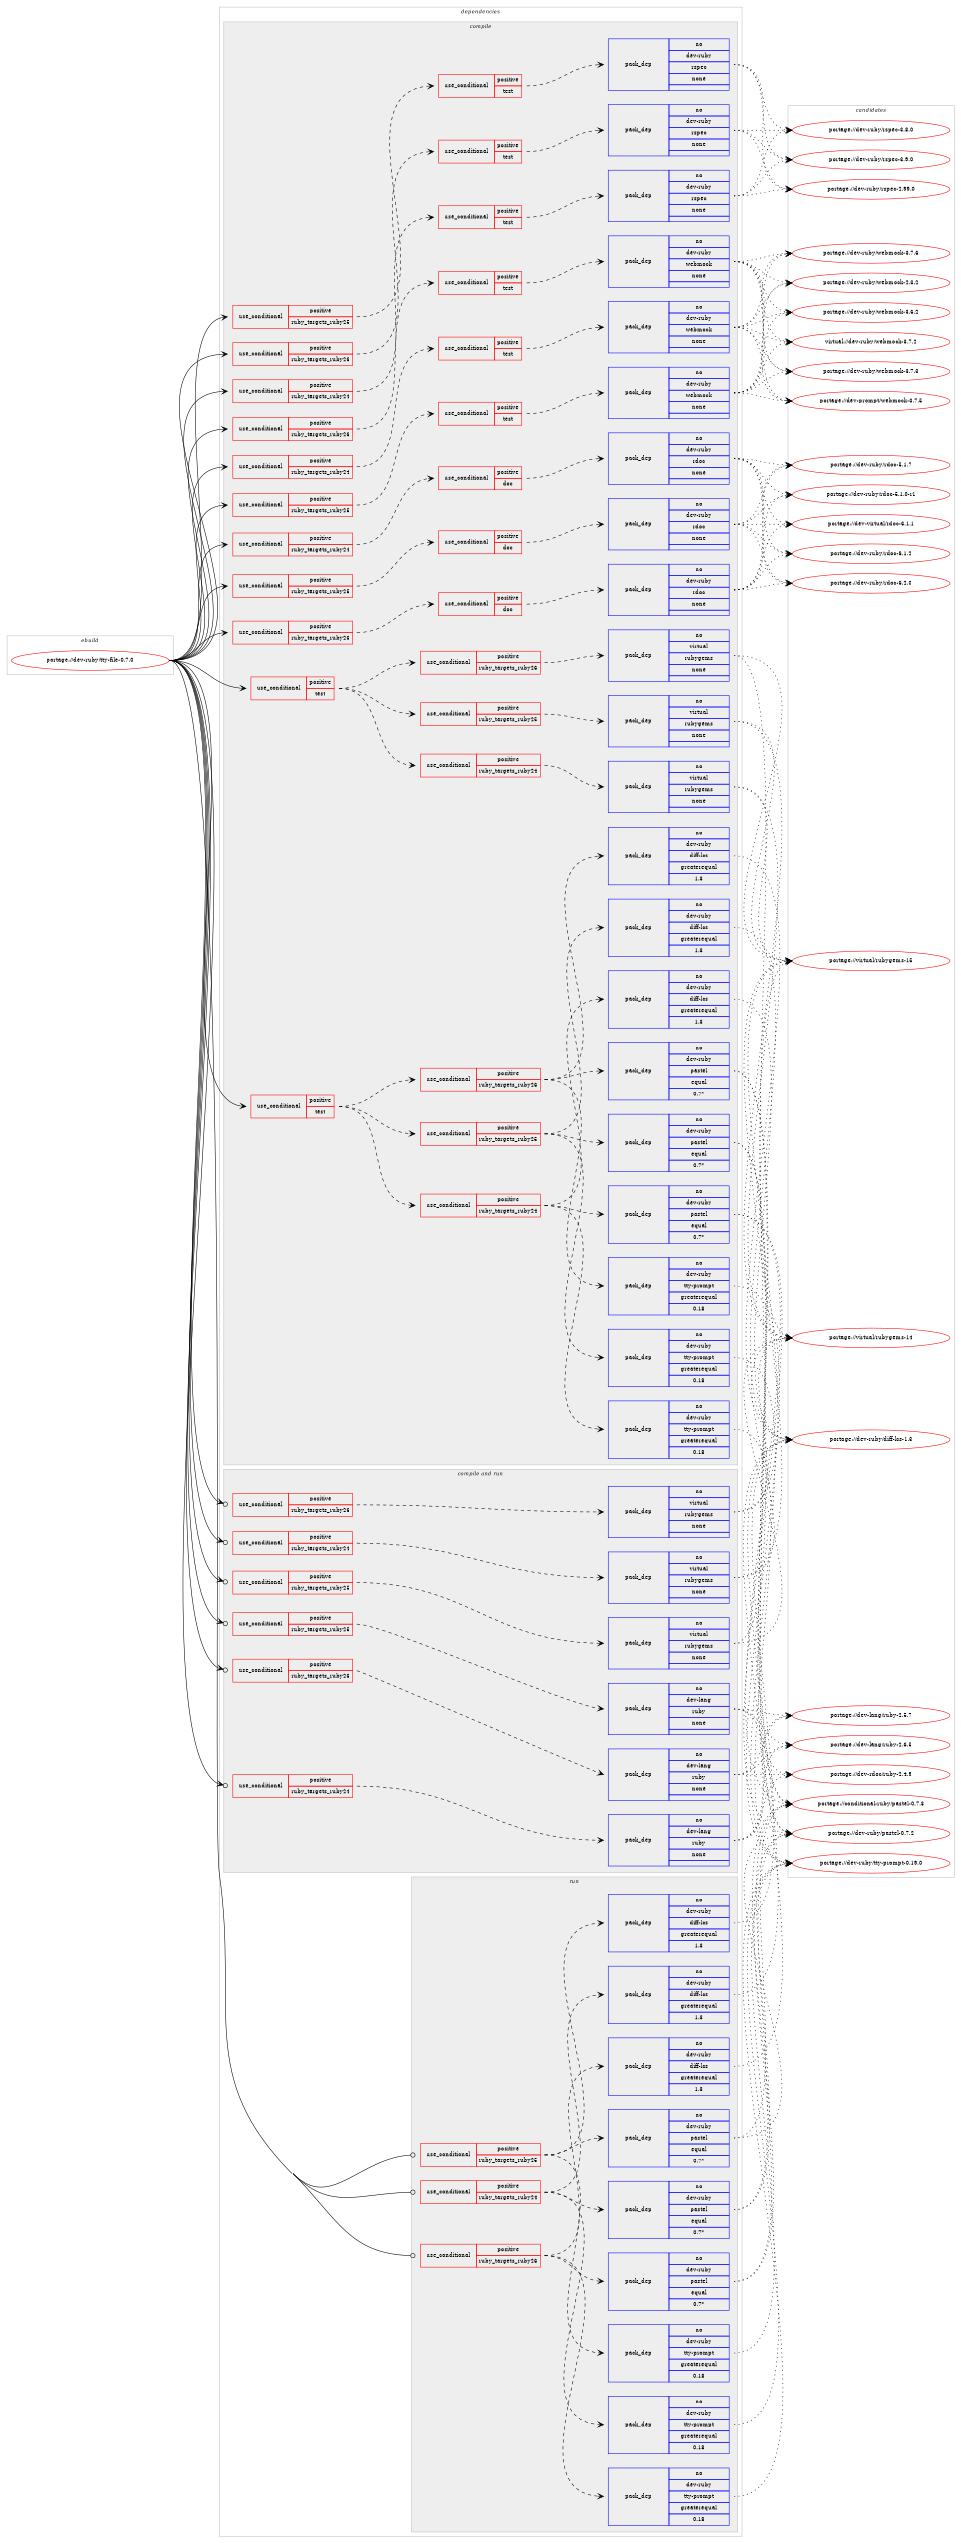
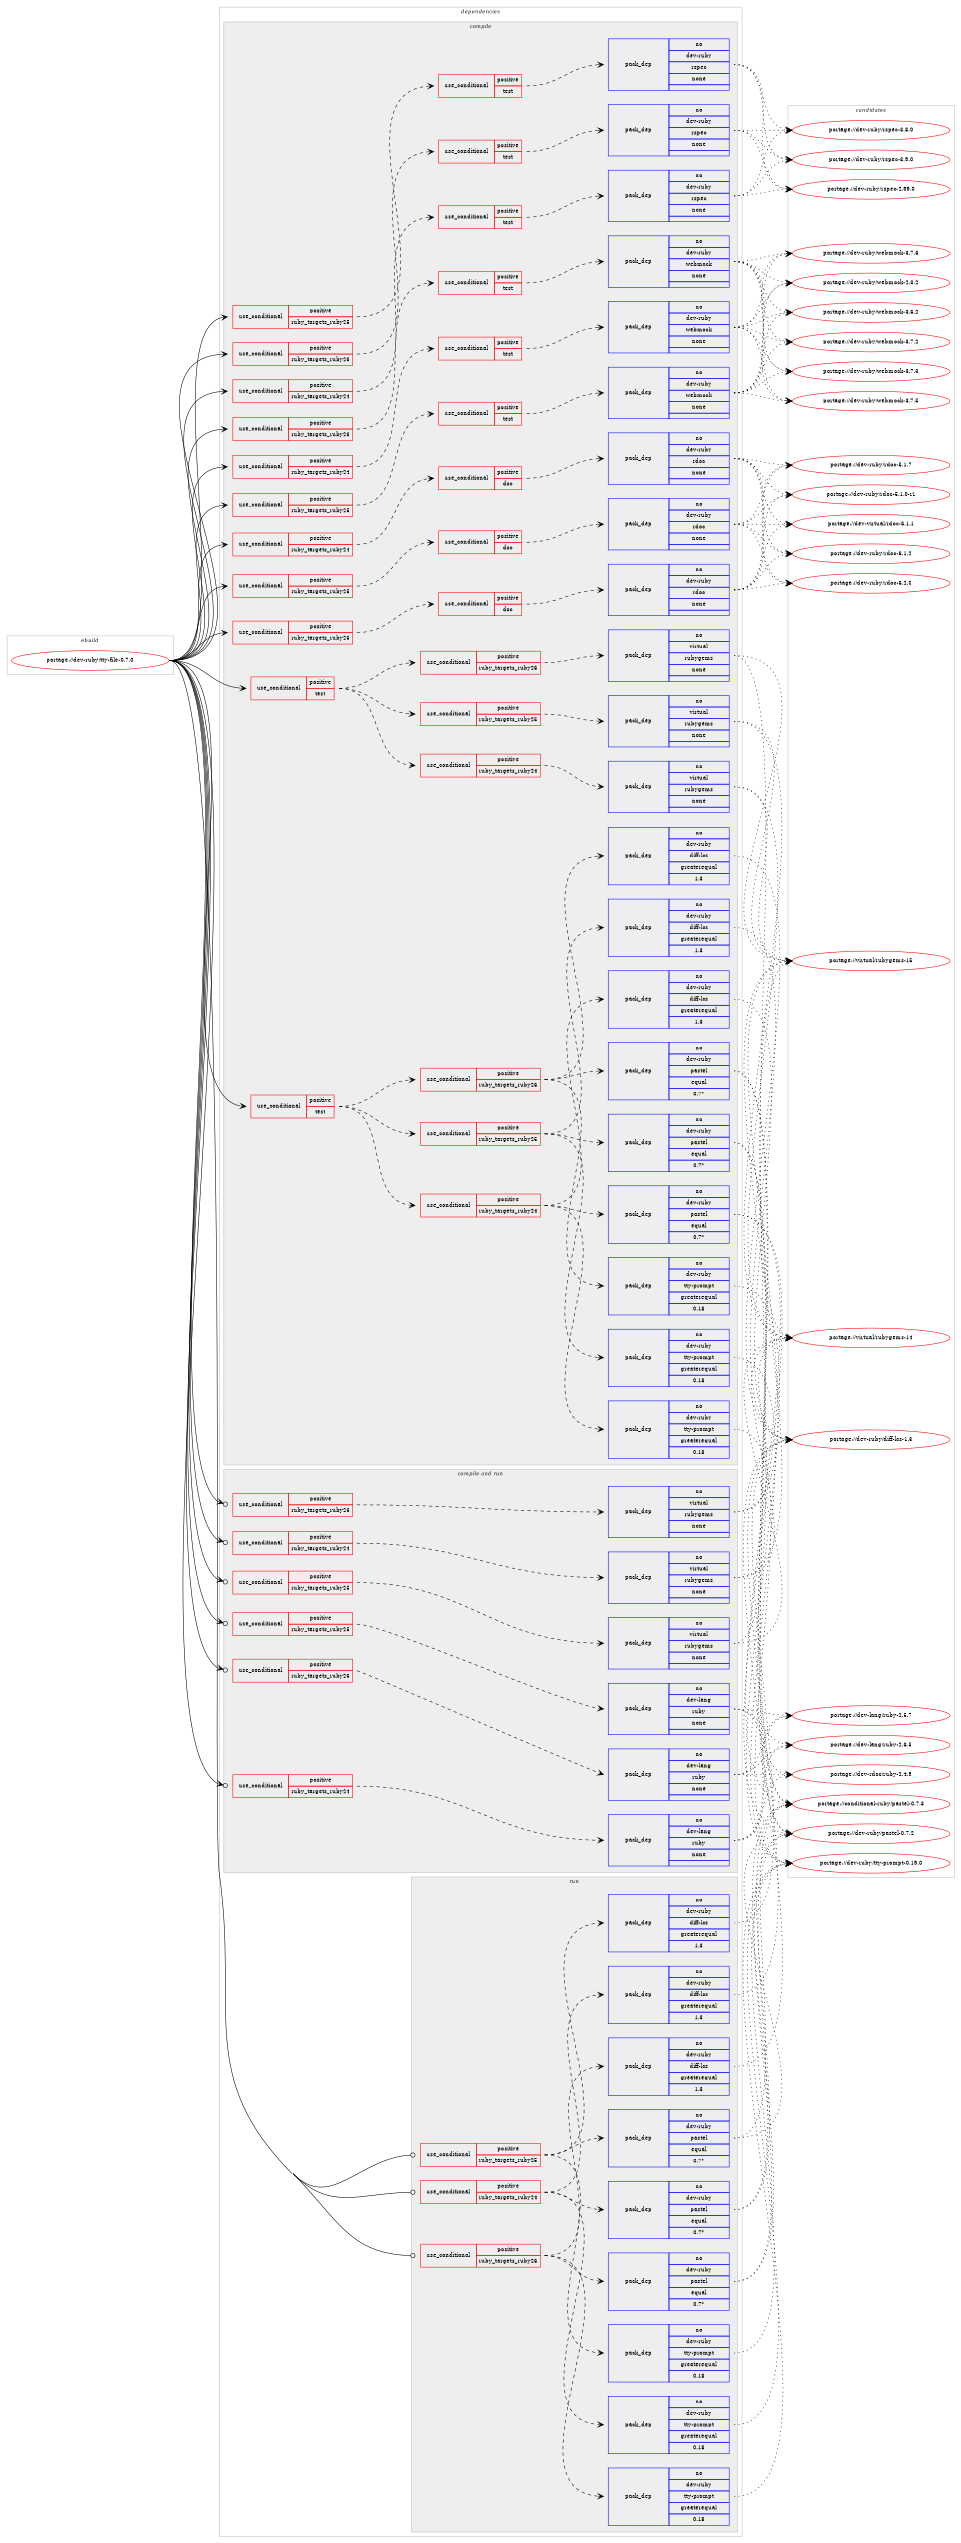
node "virtual://dev-ruby/webmock-3.7.2": label "virtual://dev-ruby/webmock-3.7.2" -> "portage://dev-ruby/webmock-3.7.2"
node "portage://dev-prompt/webmock-3.7.5": label "portage://dev-prompt/webmock-3.7.5" -> "portage://dev-ruby/webmock-3.7.5"
